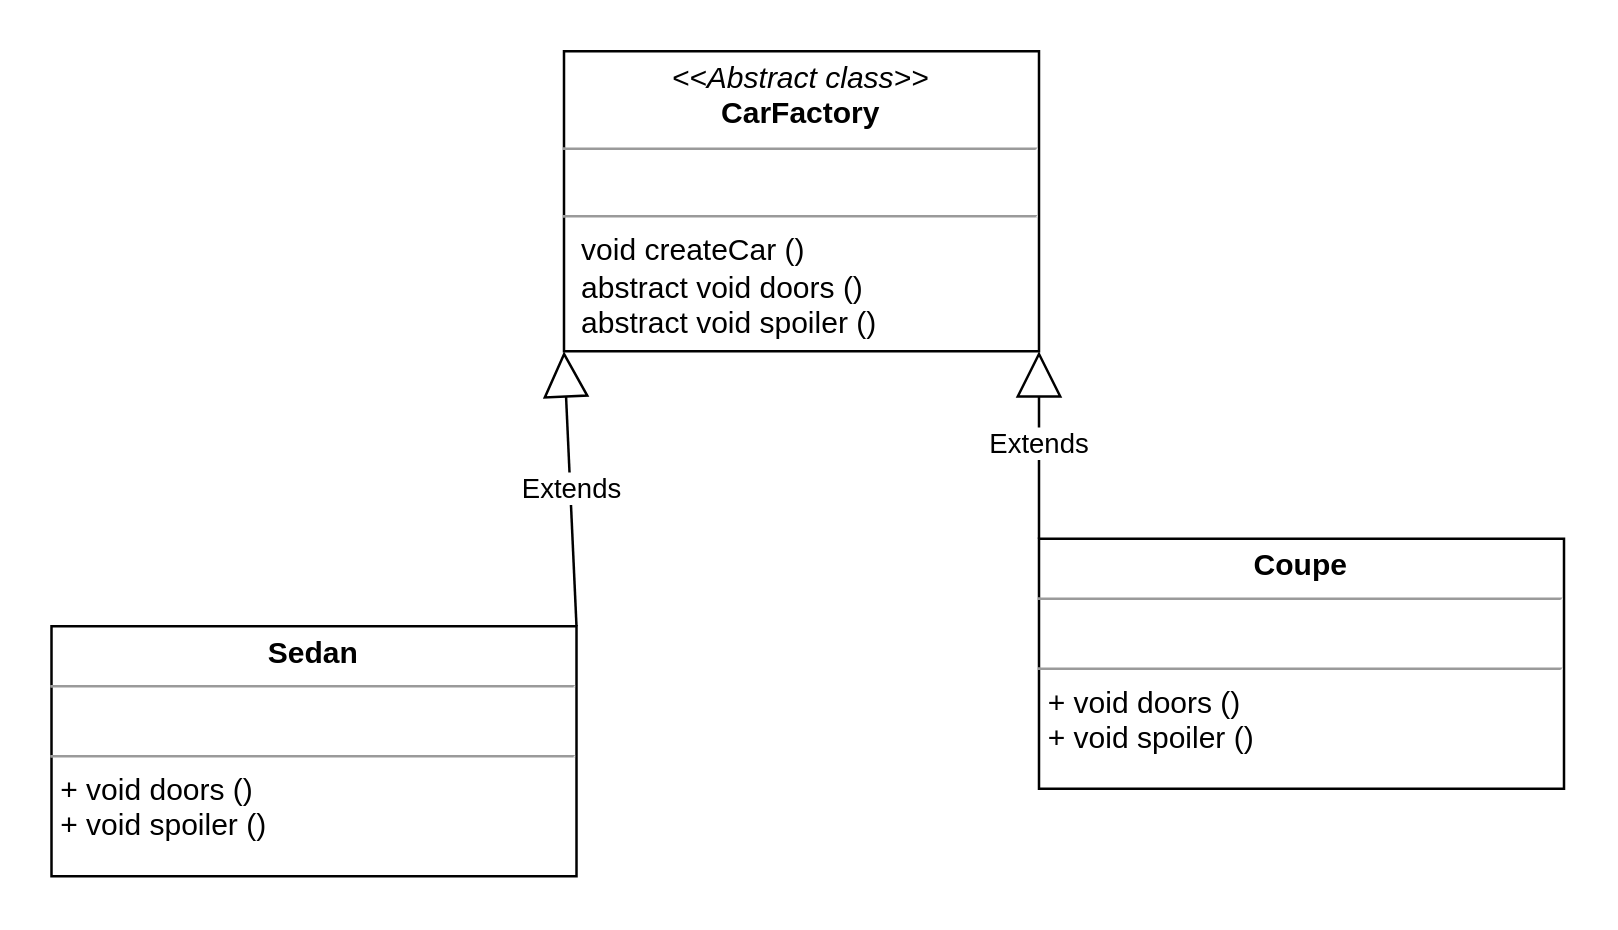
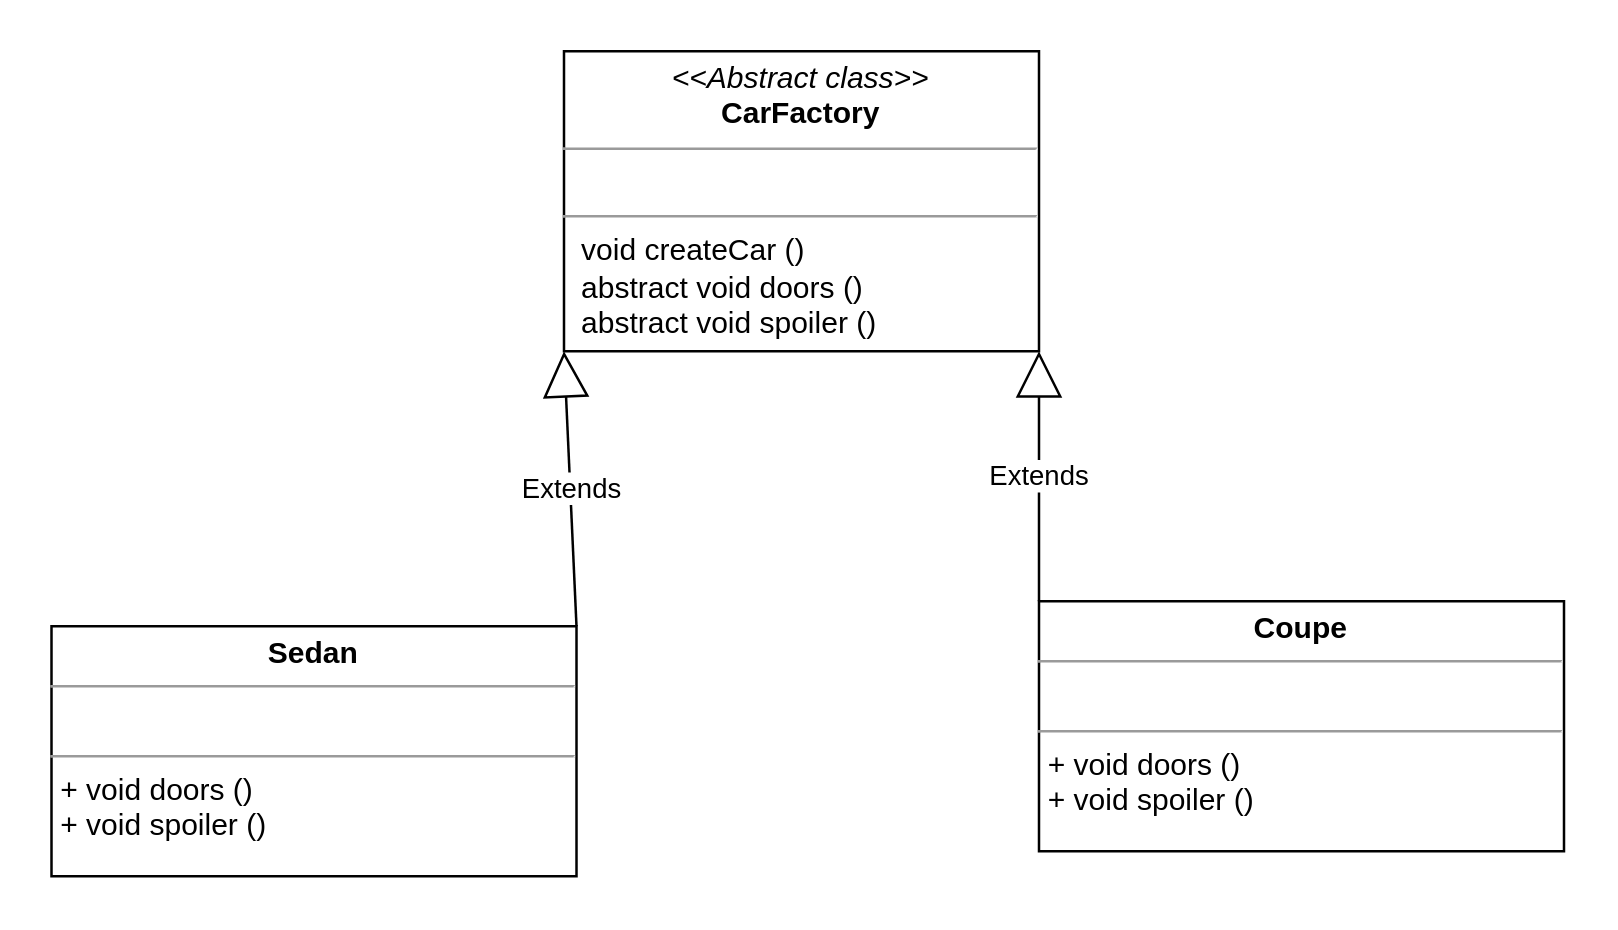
node "Coupe + void doors () + void spoiler ()": moved (1301, 664) -> (1301, 726)
